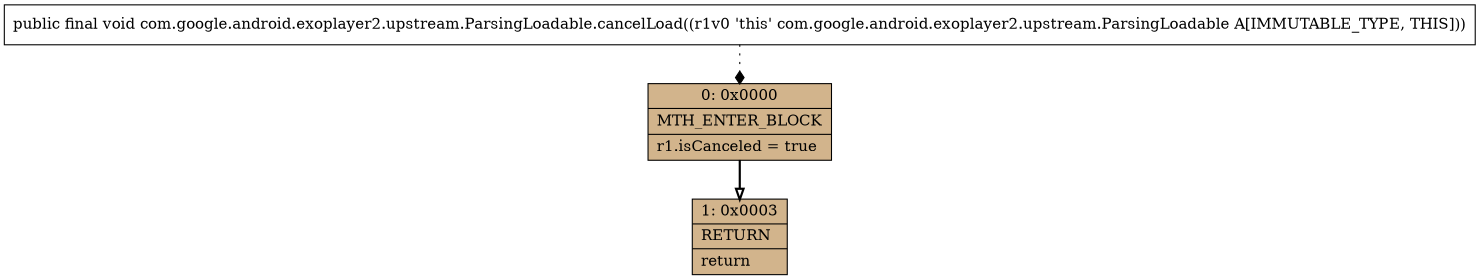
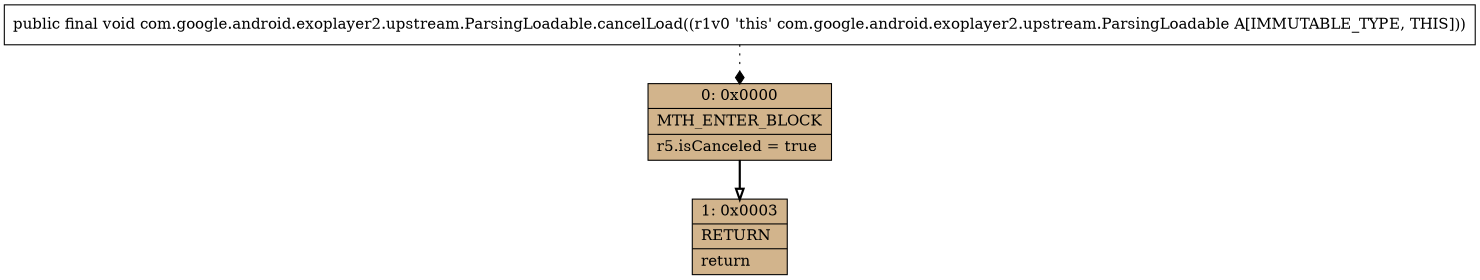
node "0: 0x0000": text "r1.isCanceled = true" -> "r5.isCanceled = true"
